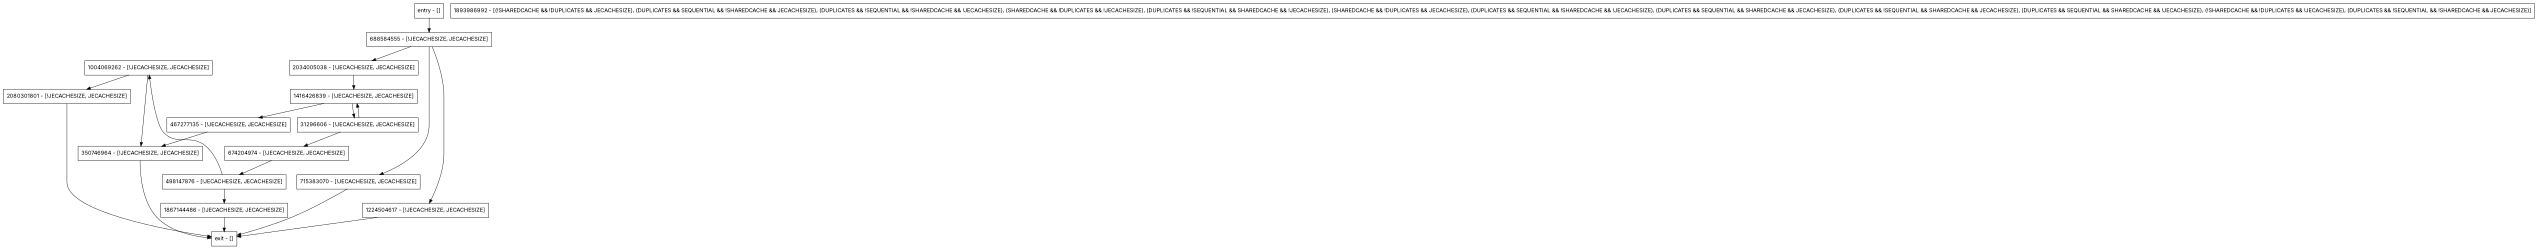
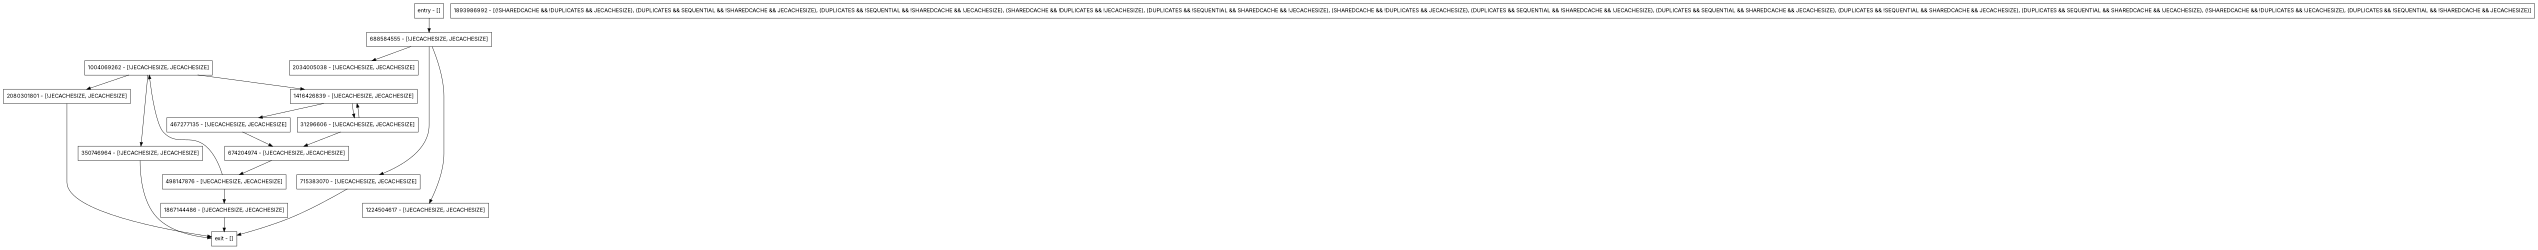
edge "2034005038 - [!JECACHESIZE, JECACHESIZE]" -> "1416426839 - [!JECACHESIZE, JECACHESIZE]": now "1004069262 - [!JECACHESIZE, JECACHESIZE]" -> "1416426839 - [!JECACHESIZE, JECACHESIZE]"
edge "467277135 - [!JECACHESIZE, JECACHESIZE]" -> "350746964 - [!JECACHESIZE, JECACHESIZE]": now "467277135 - [!JECACHESIZE, JECACHESIZE]" -> "674204974 - [!JECACHESIZE, JECACHESIZE]"
edge "1224504617 - [!JECACHESIZE, JECACHESIZE]" -> "exit - []": removed
